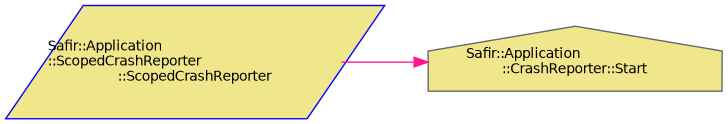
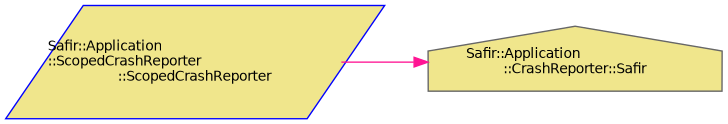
node "Safir::Application ::CrashReporter::Start": label "Safir::Application ::CrashReporter::Start" -> "Safir::Application ::CrashReporter::Safir"
